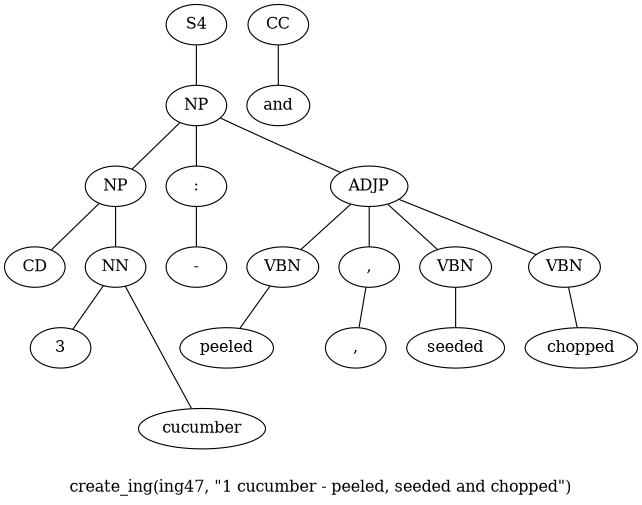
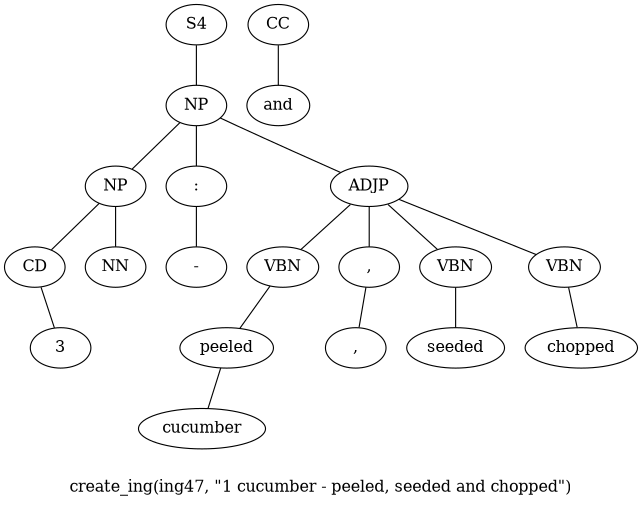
edge "NN" -- "3": now "CD" -- "3"
edge "NN" -- "cucumber": now "peeled" -- "cucumber"
